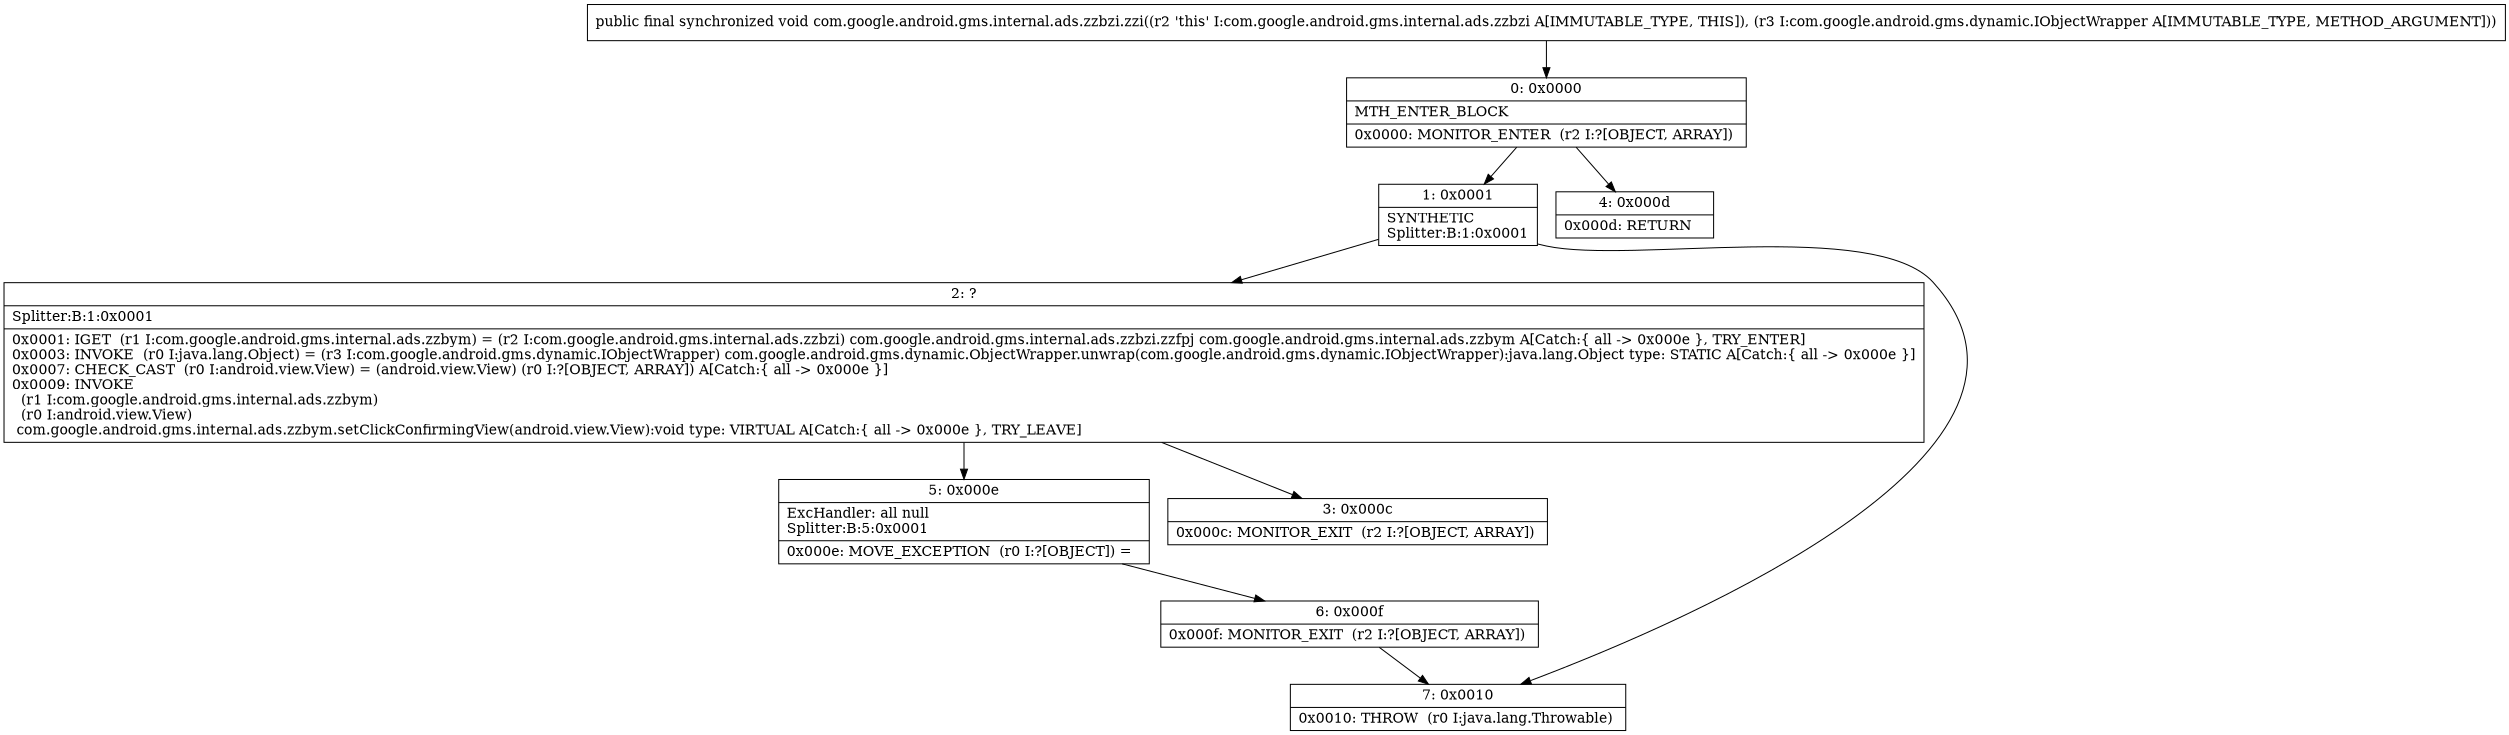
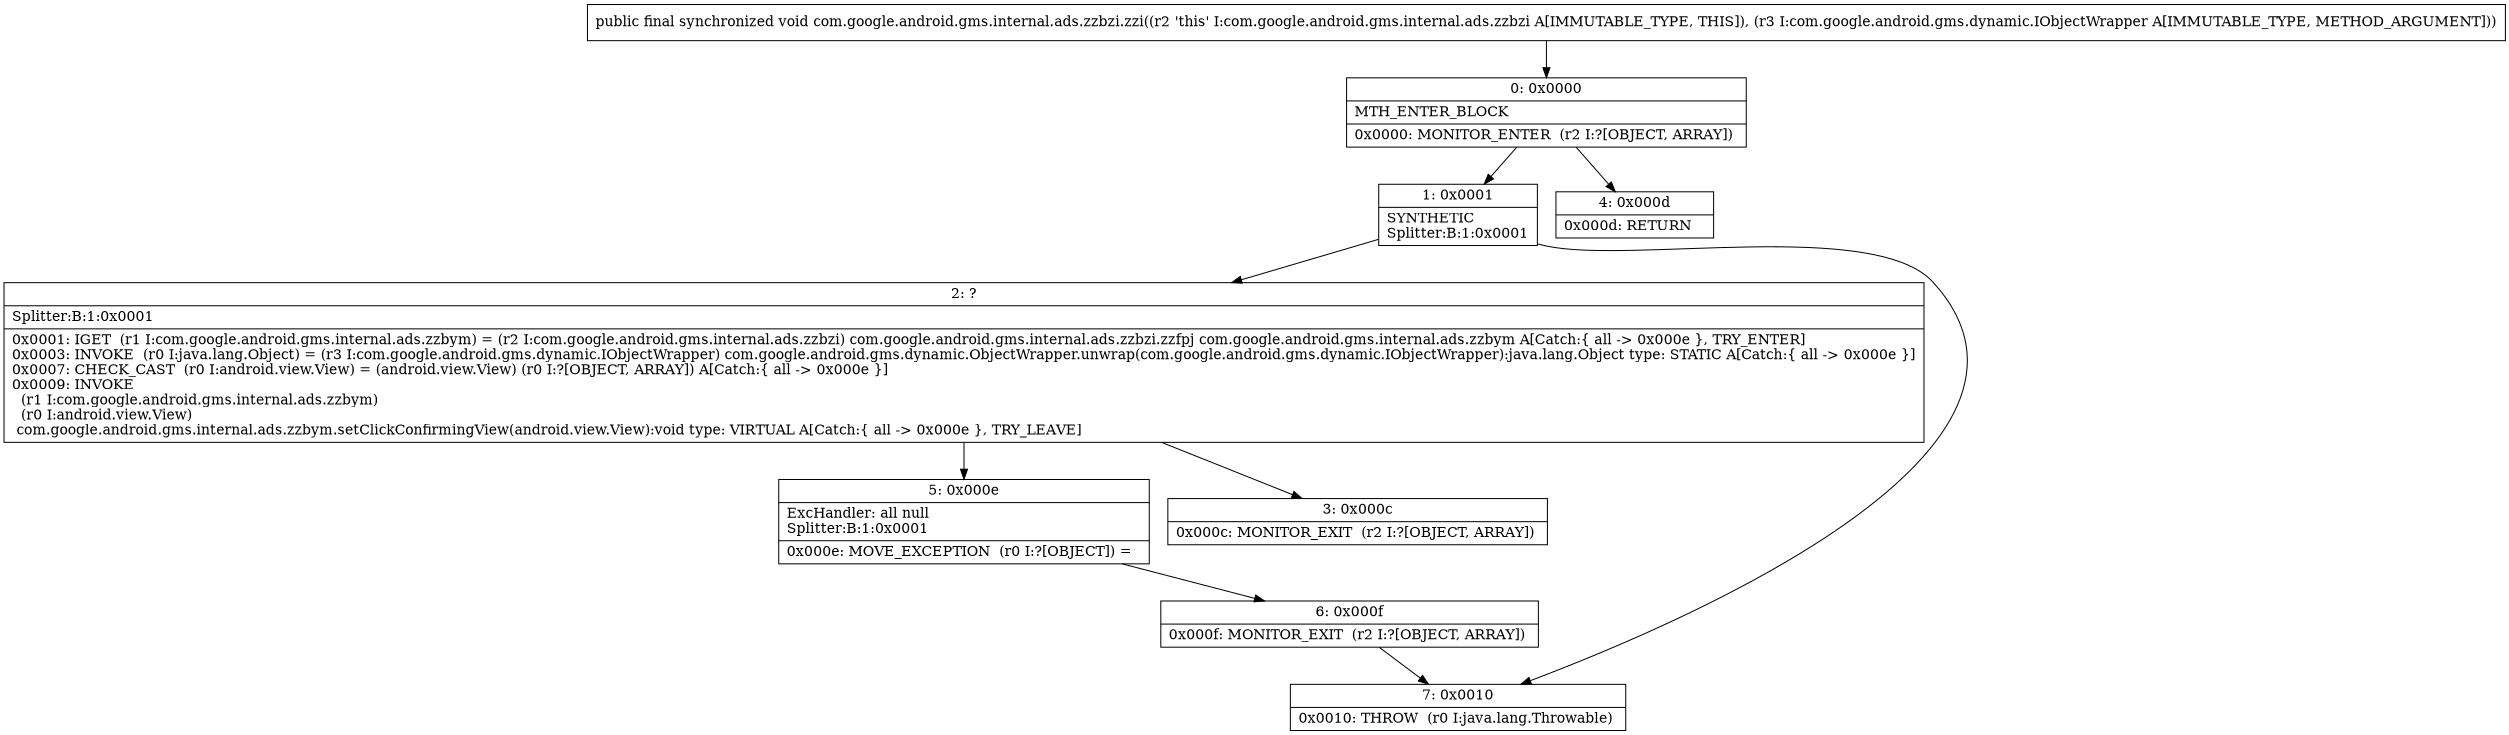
node "5: 0x000e": text "Splitter:B:5:0x0001" -> "Splitter:B:1:0x0001"
